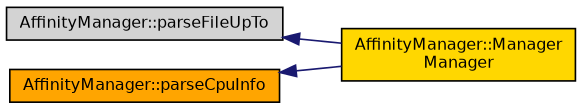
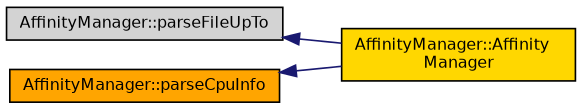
node "AffinityManager::Manager Manager": label "AffinityManager::Manager Manager" -> "AffinityManager::Affinity Manager"
